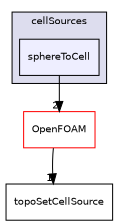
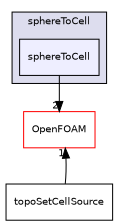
cluster "cellSources": label "cellSources" -> "sphereToCell"
edge "OpenFOAM" -> "topoSetCellSource": reversed
